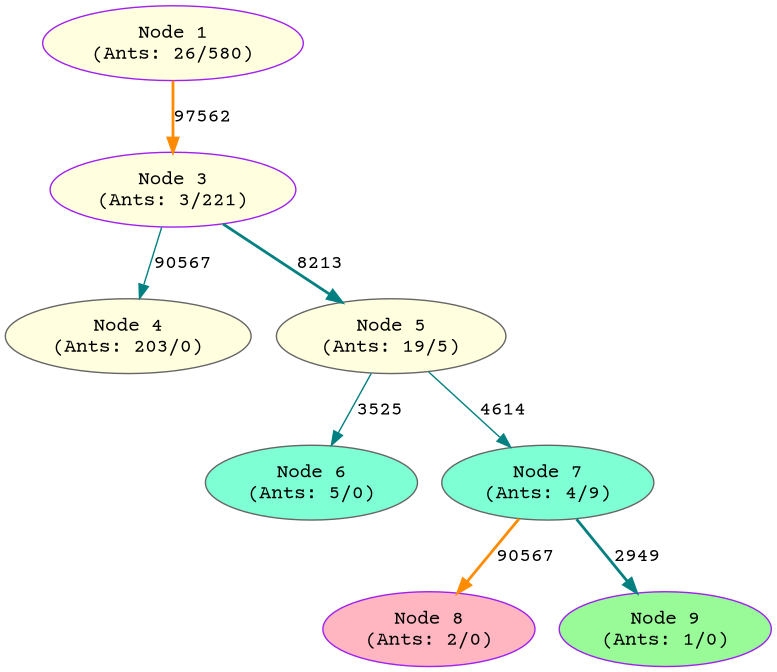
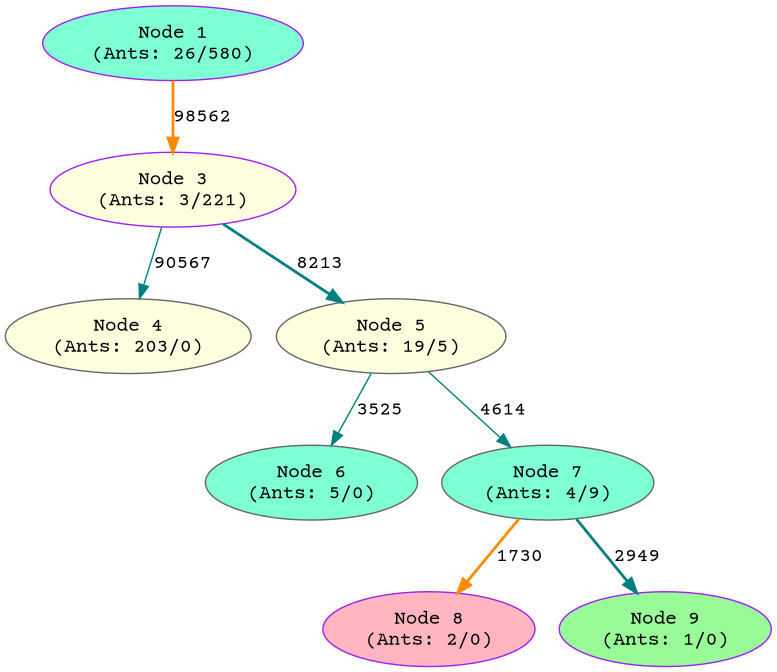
node "Node 1 (Ants: 26/580)": fillcolor lightyellow -> aquamarine
edge "Node 1 (Ants: 26/580)" -> "Node 3 (Ants: 3/221)": label "97562" -> "98562"
edge "Node 7 (Ants: 4/9)" -> "Node 8 (Ants: 2/0)": label "90567" -> "1730"
